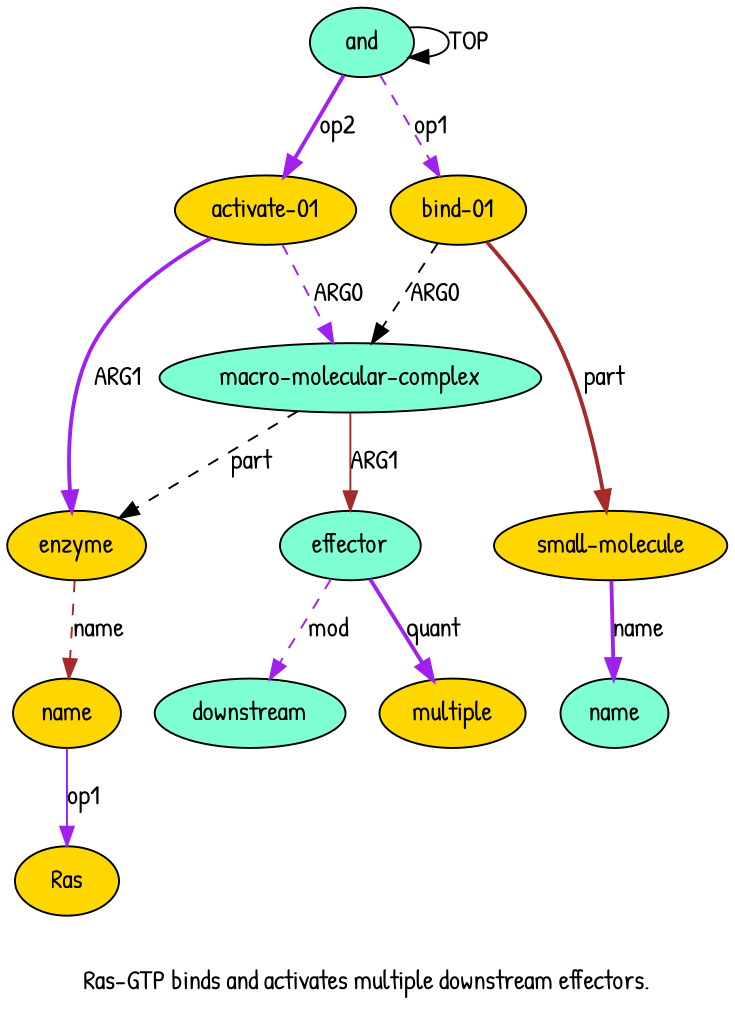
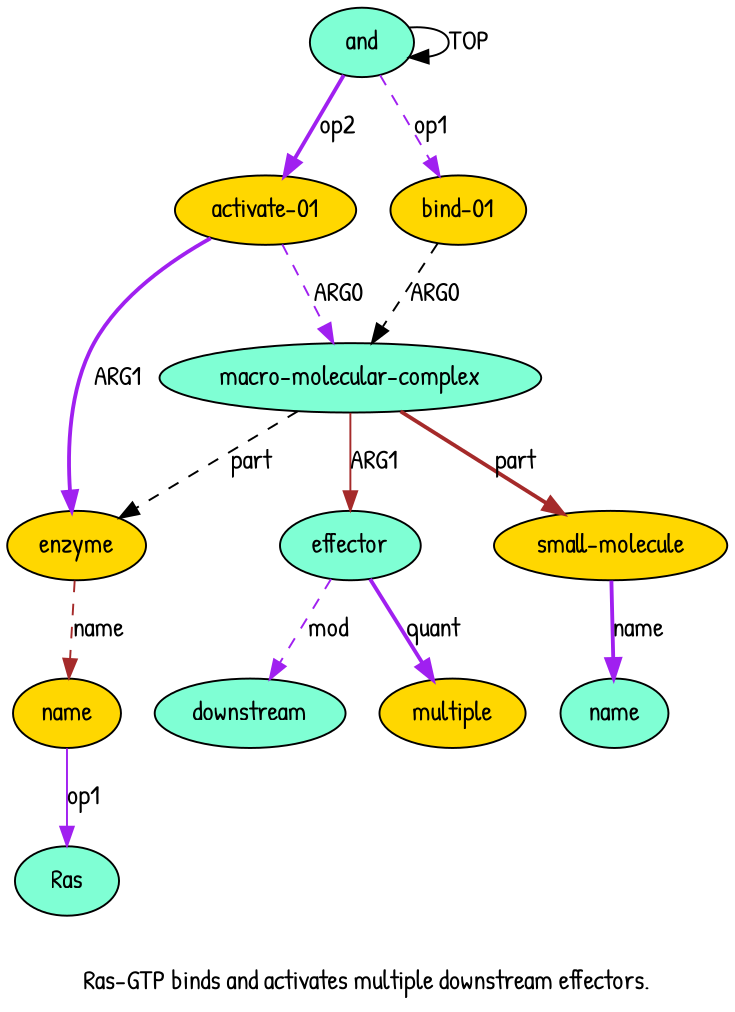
edge "bind-01" -> "small-molecule": now "macro-molecular-complex" -> "small-molecule"
node "Ras": fillcolor gold -> aquamarine
